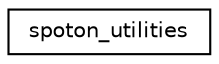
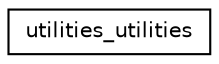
node "spoton_utilities": label "spoton_utilities" -> "utilities_utilities"
